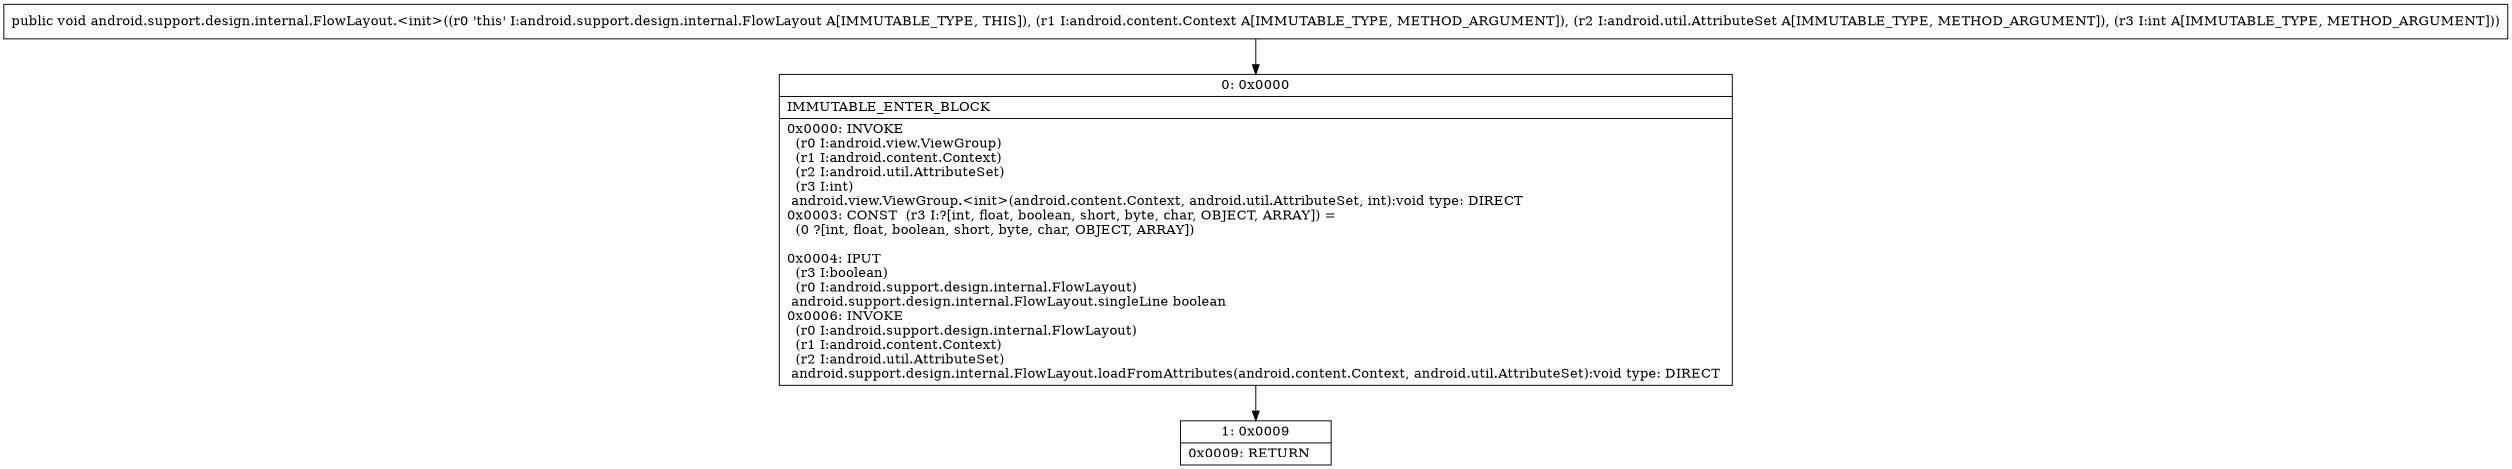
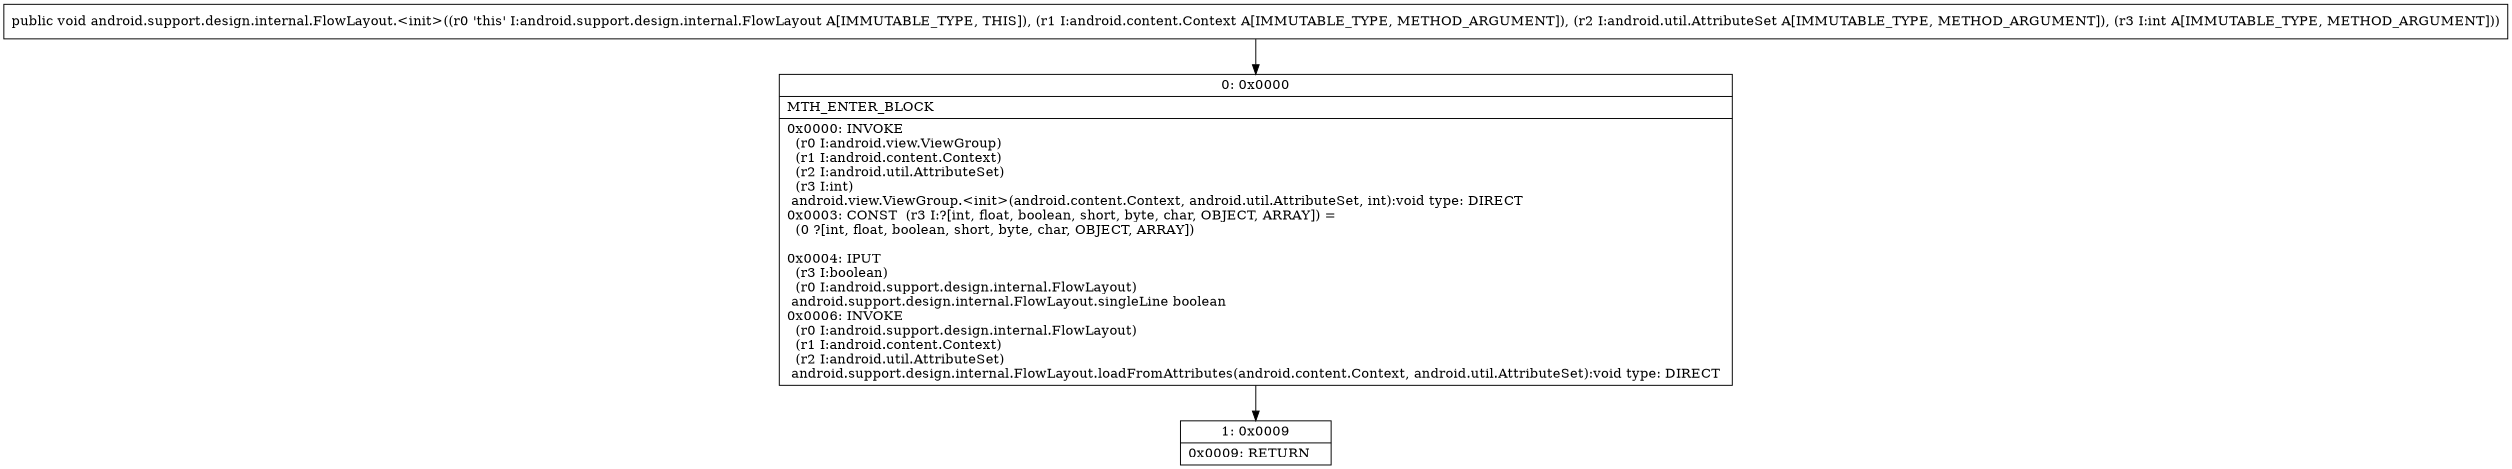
node "0: 0x0000": text "IMMUTABLE_ENTER_BLOCK" -> "MTH_ENTER_BLOCK"
